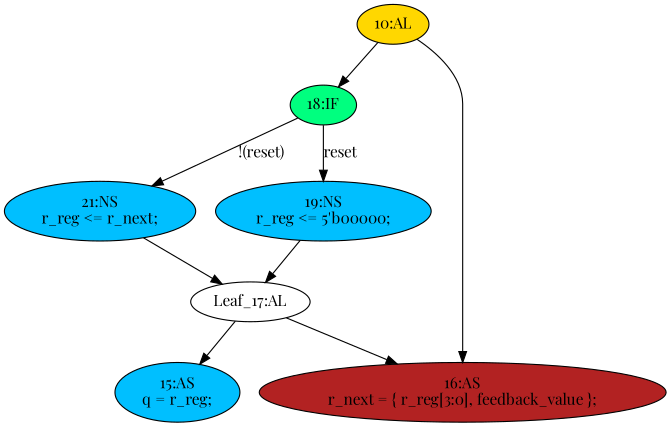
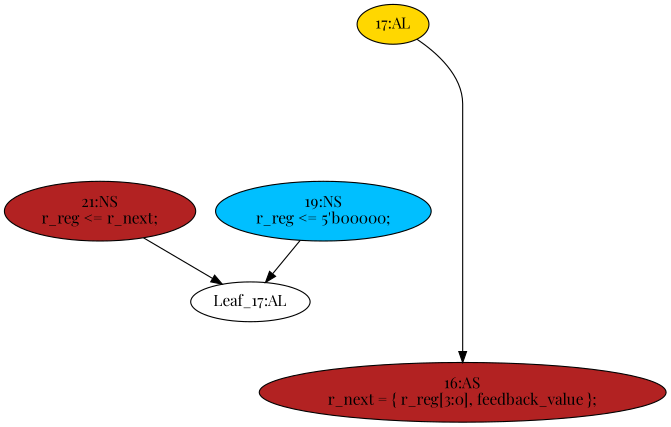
node "10:AL": label "10:AL" -> "17:AL"
node "18:IF": removed
node "21:NS r_reg <= r_next;": fillcolor deepskyblue -> firebrick
edge "Leaf_17:AL" -> "16:AS r_next = { r_reg[3:0], feedback_value };": removed
node "15:AS q = r_reg;": removed
